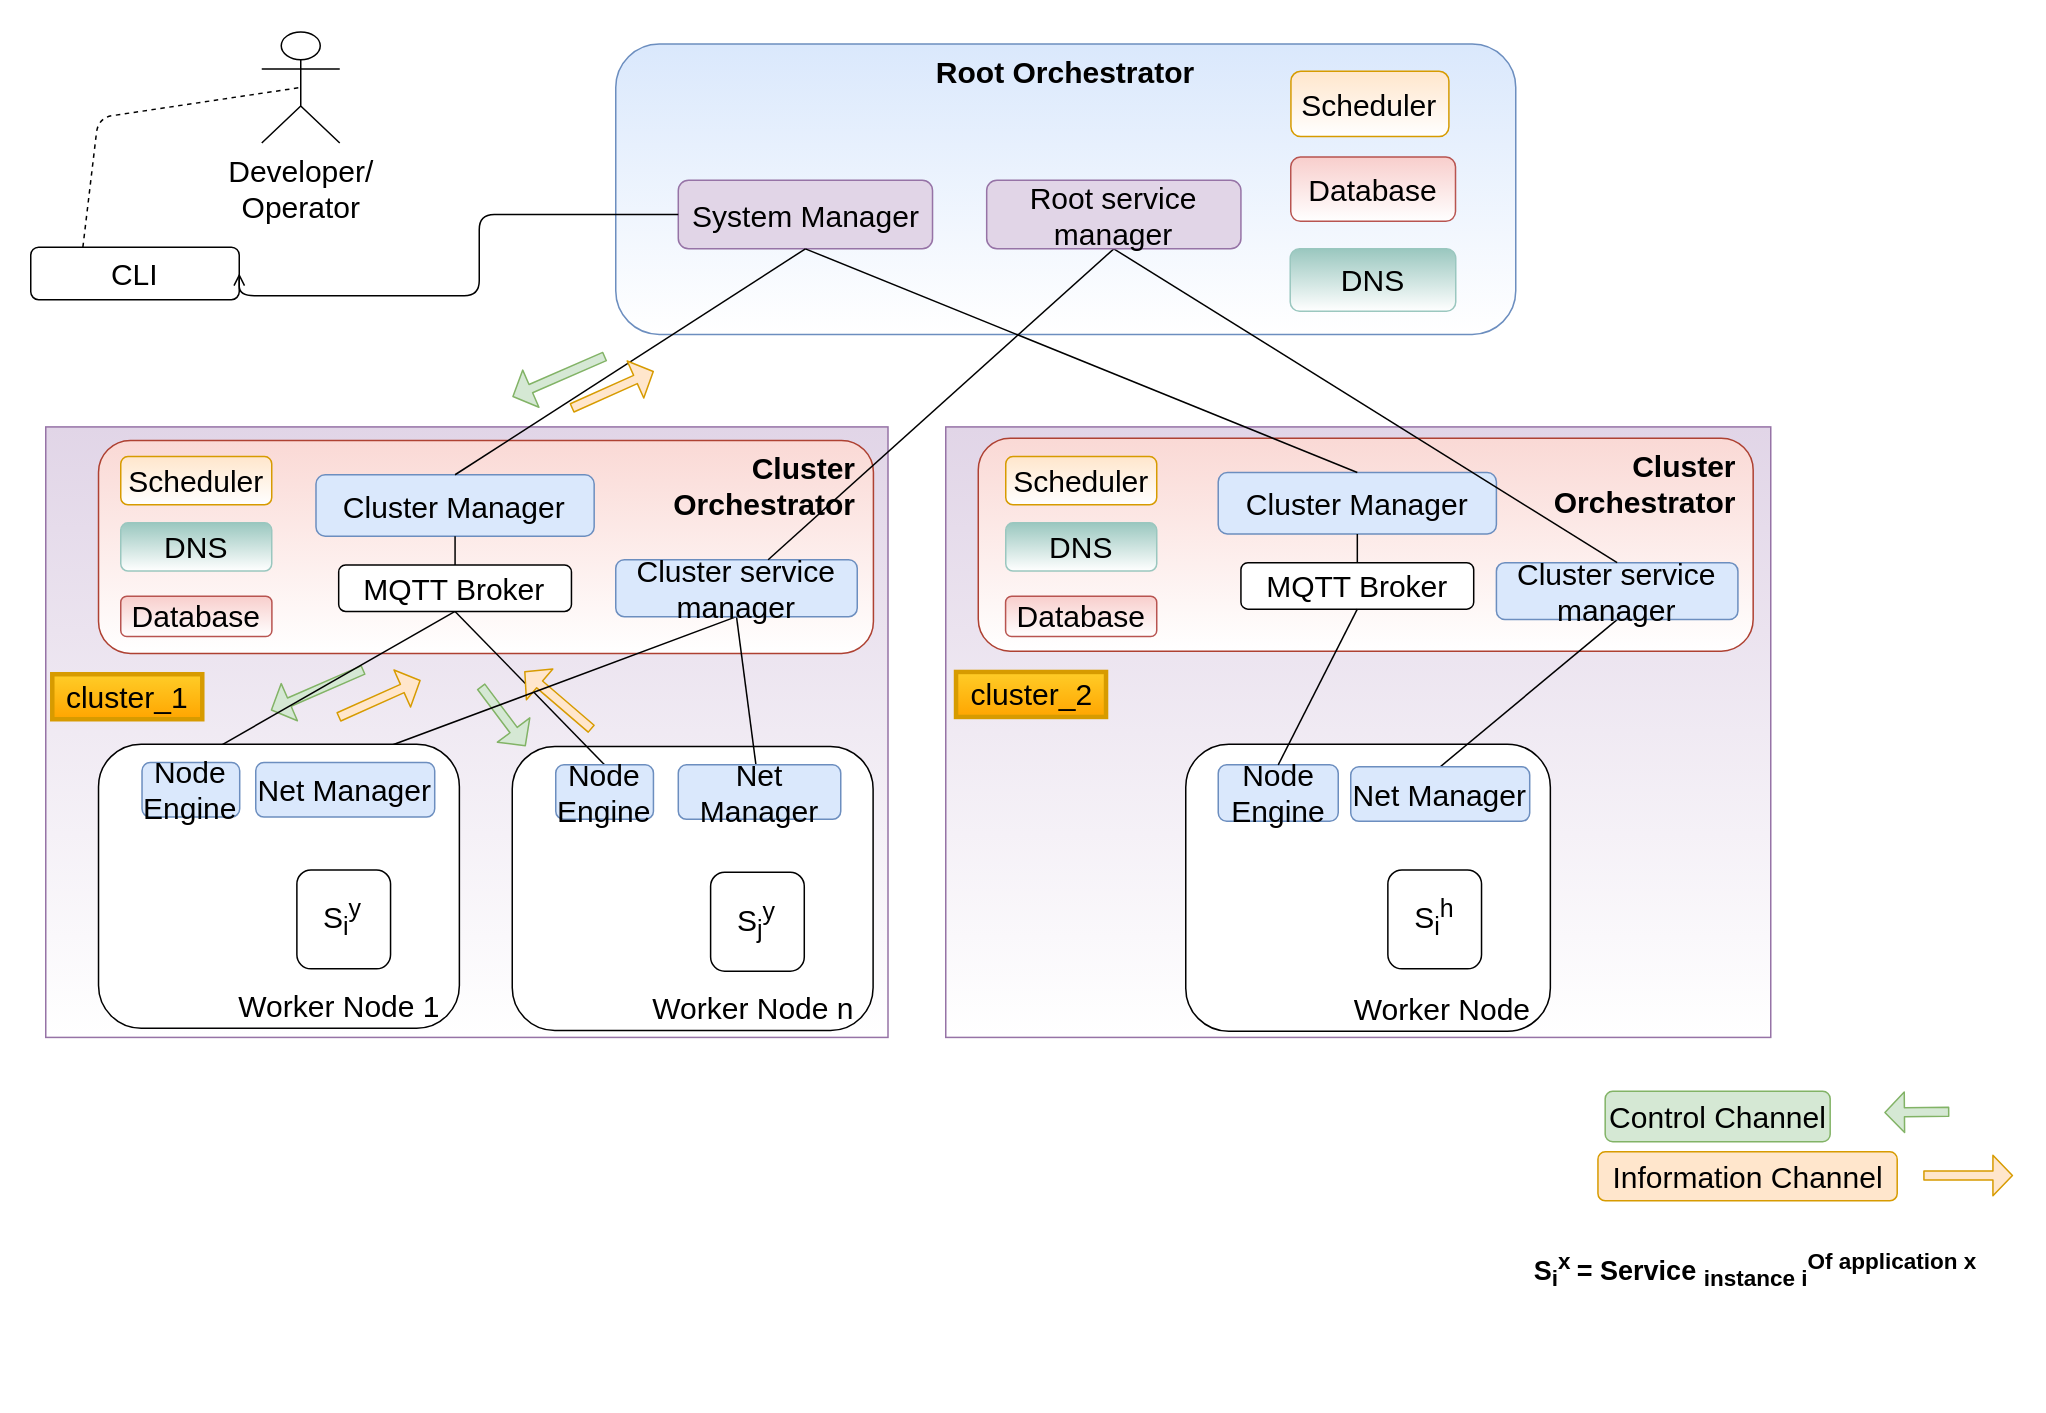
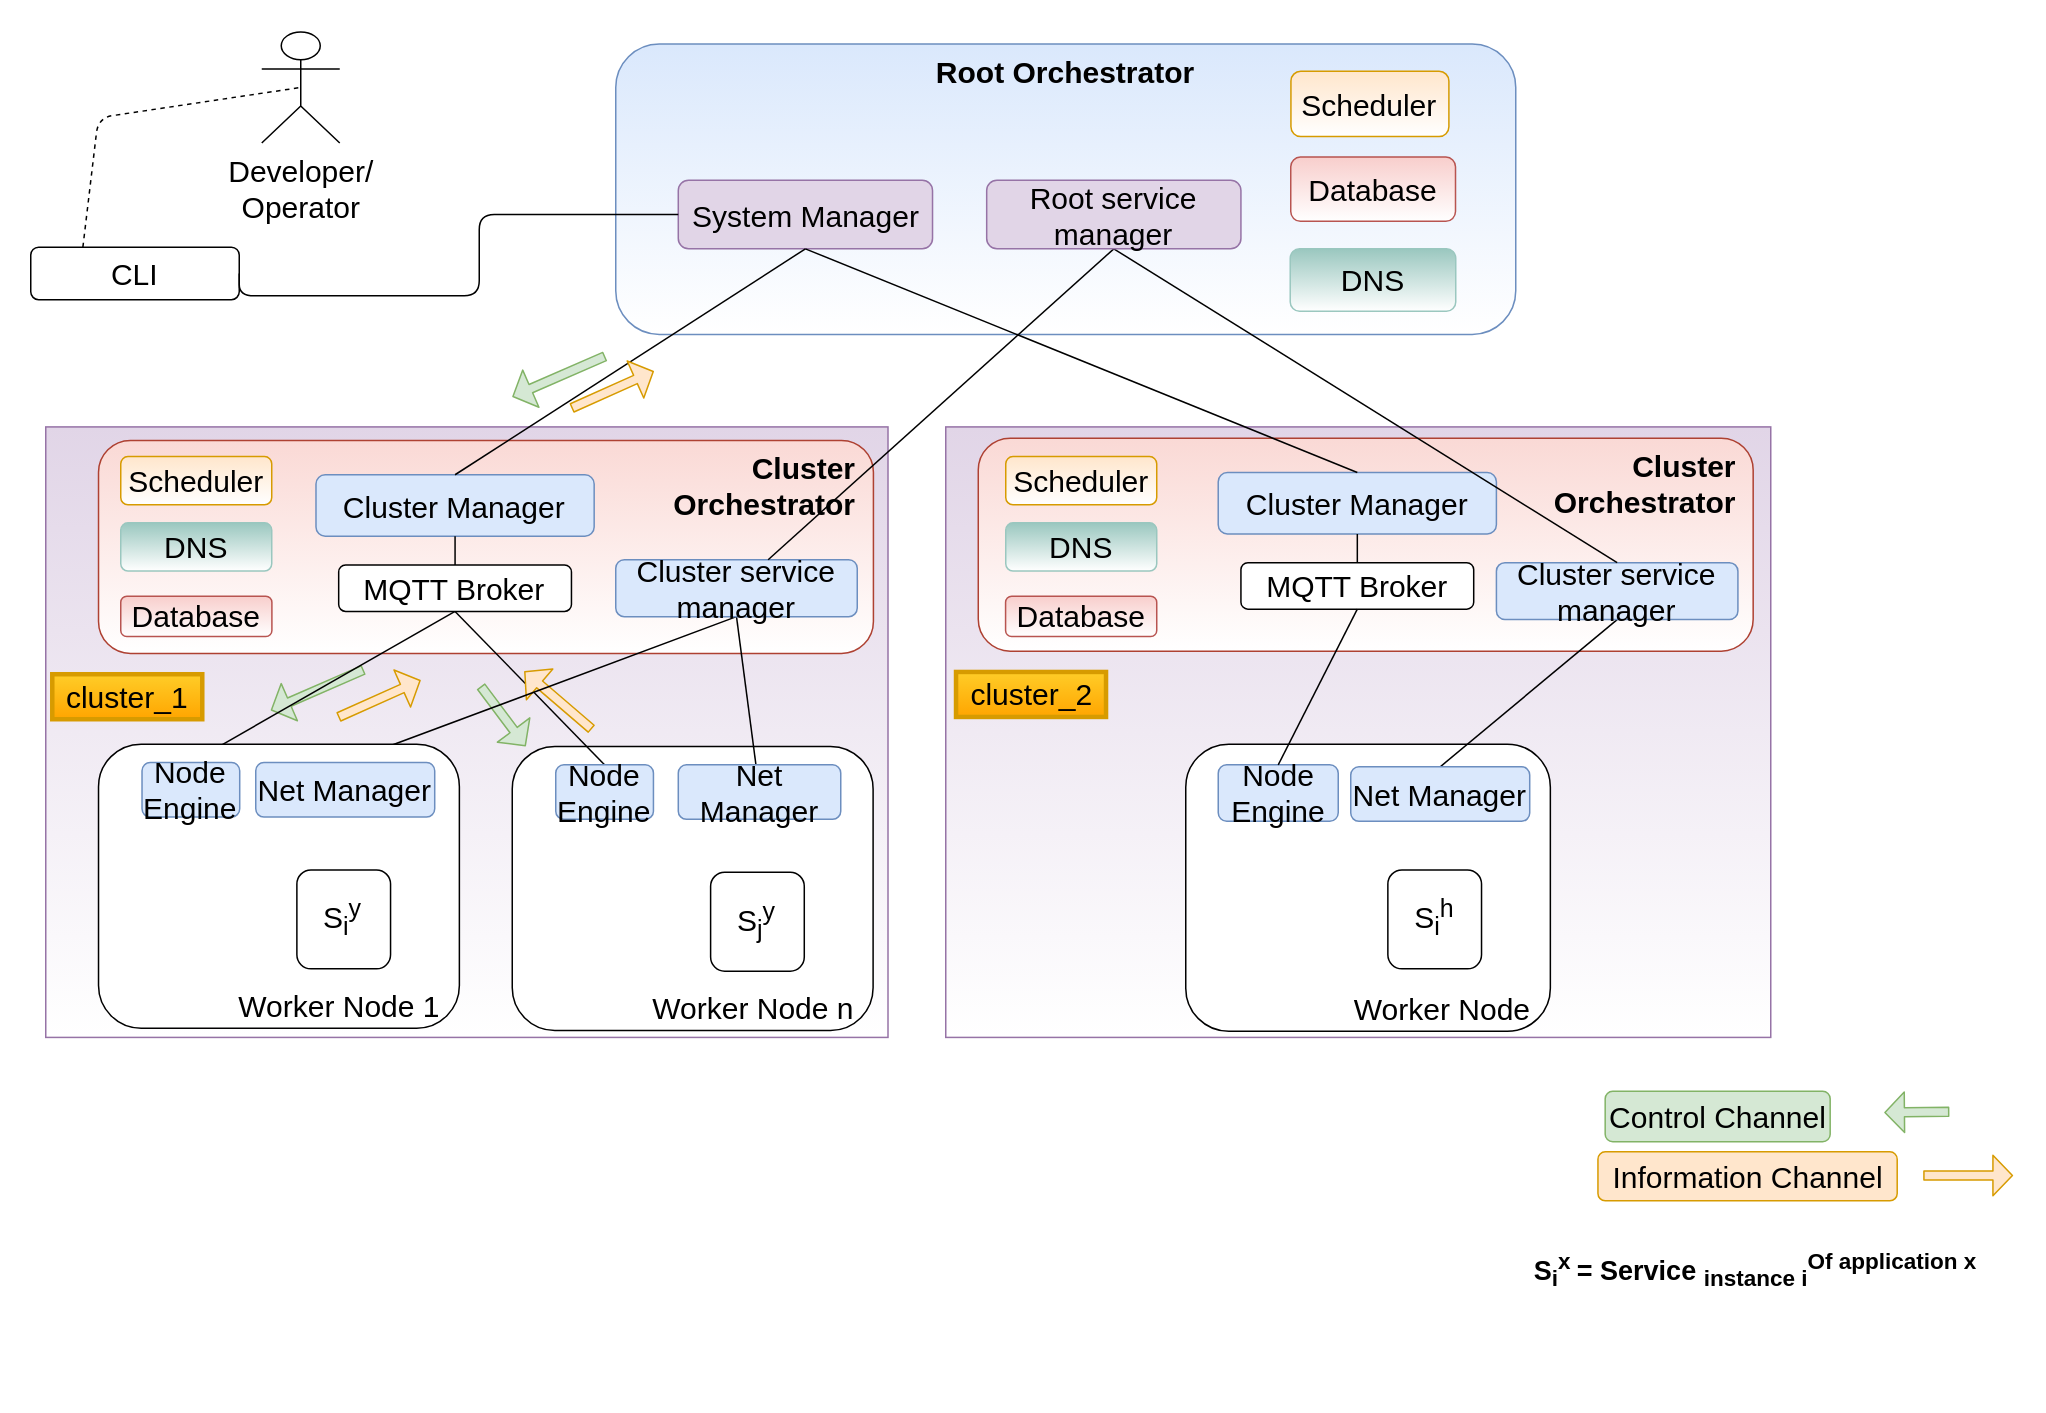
edge "System Manager" -> "CLI": arrowhead open -> none
